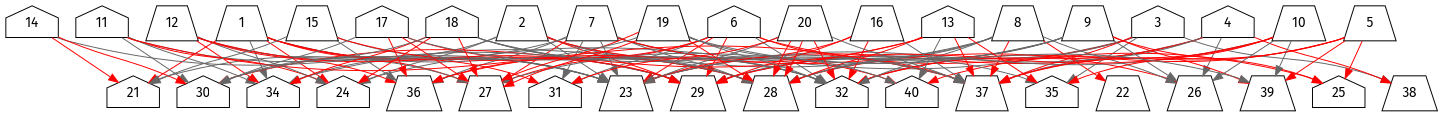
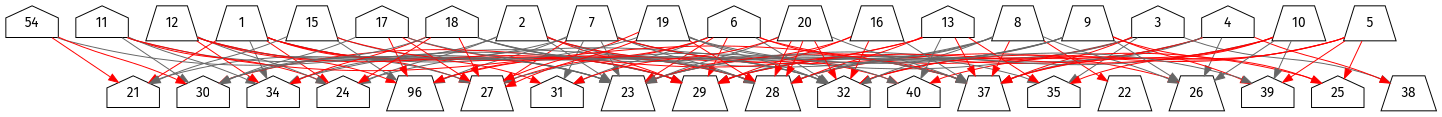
node "14": label "14" -> "54"
node "36": label "36" -> "96"
node "39": shape trapezium -> house
